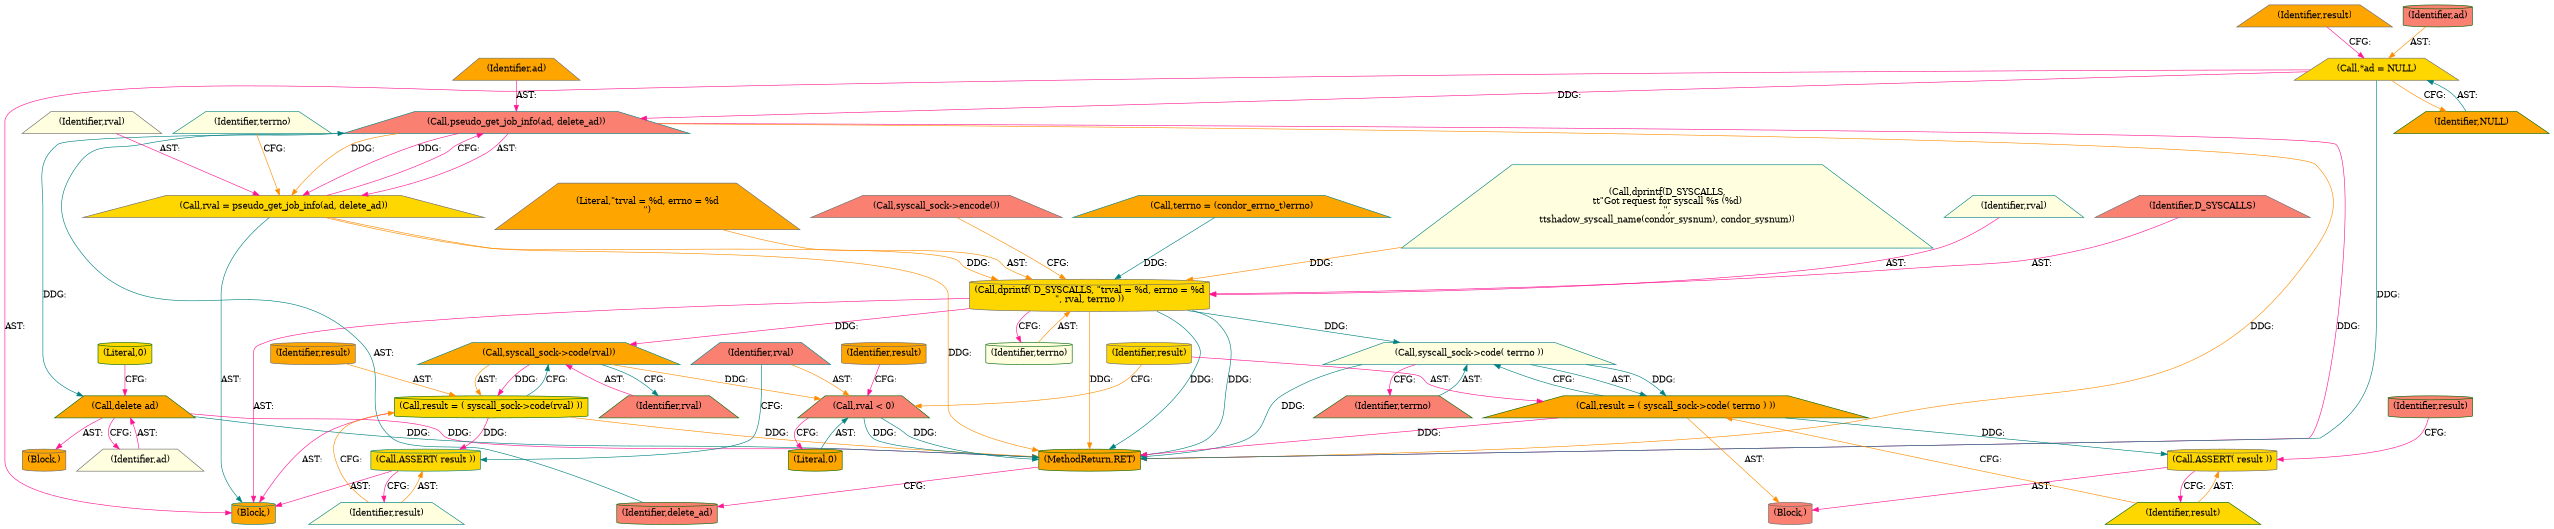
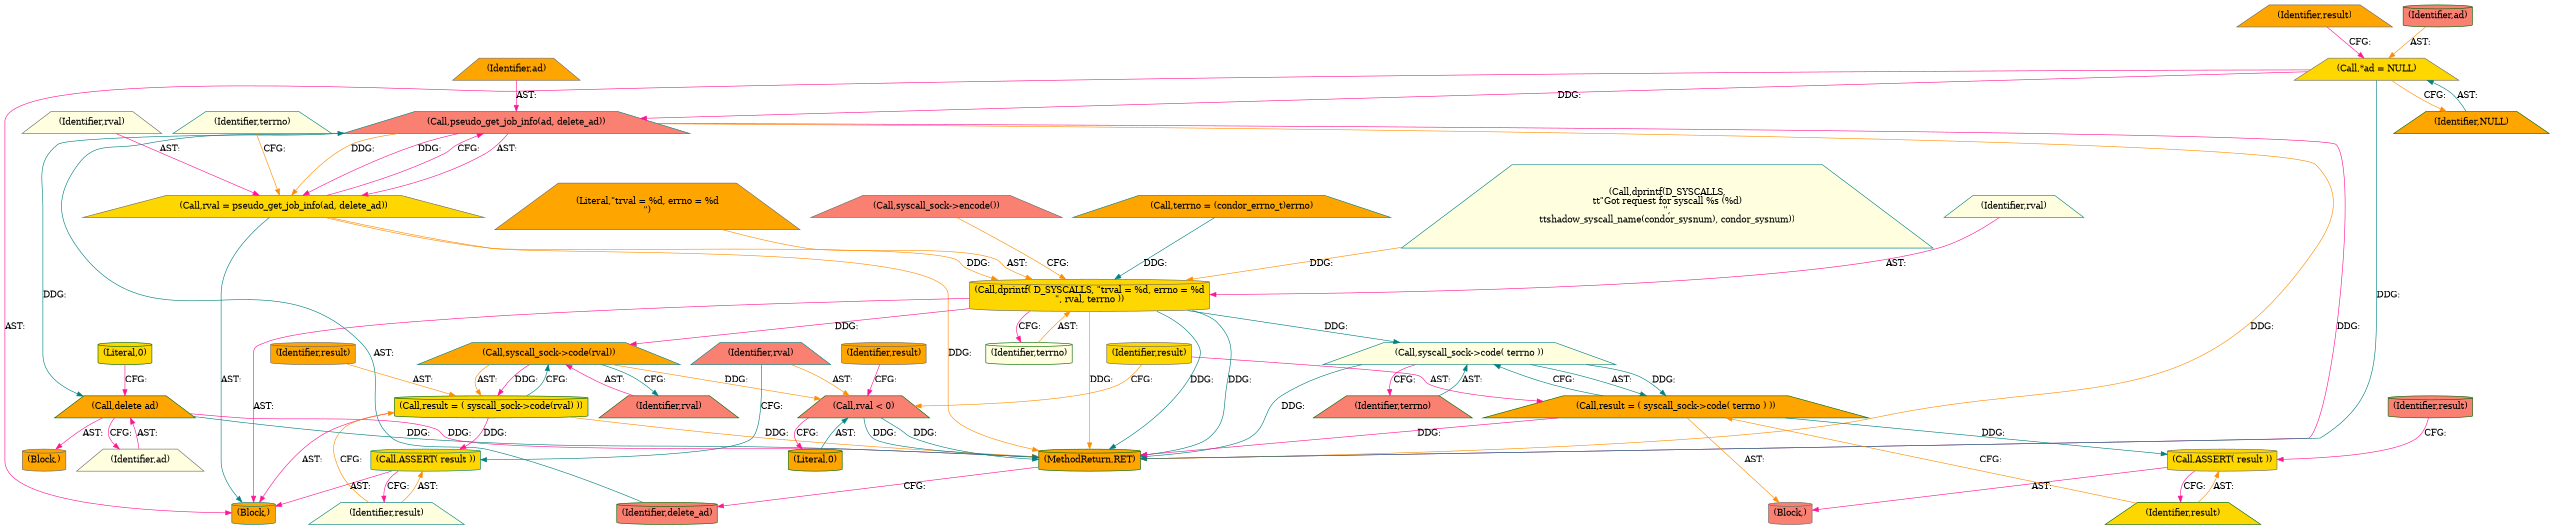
node "(Identifier,D_SYSCALLS)": removed
